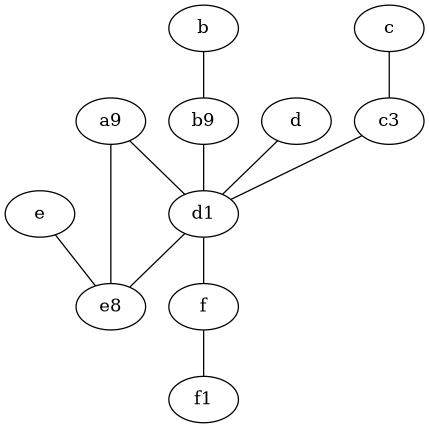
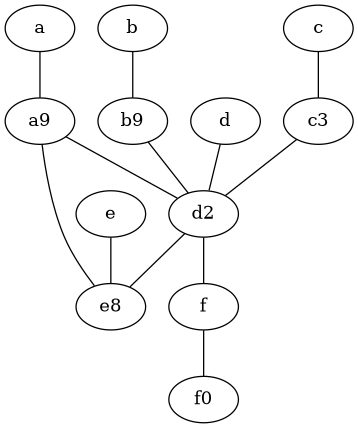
node "a": added
node "d1": label "d1" -> "d2"
node "f1": label "f1" -> "f0"
